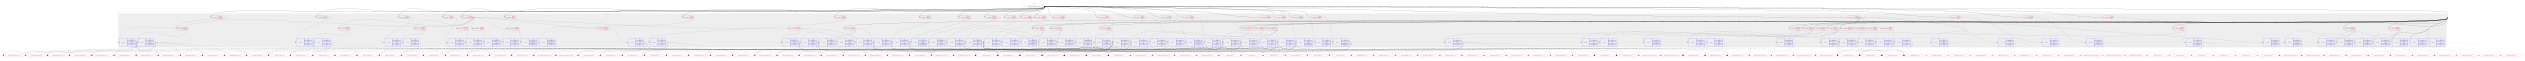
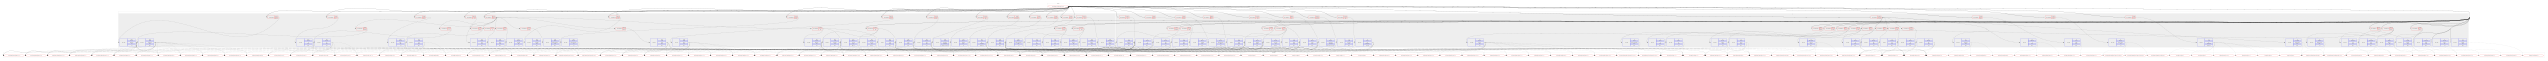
node "portage://dev-db/sqlite-3.46.0": added
